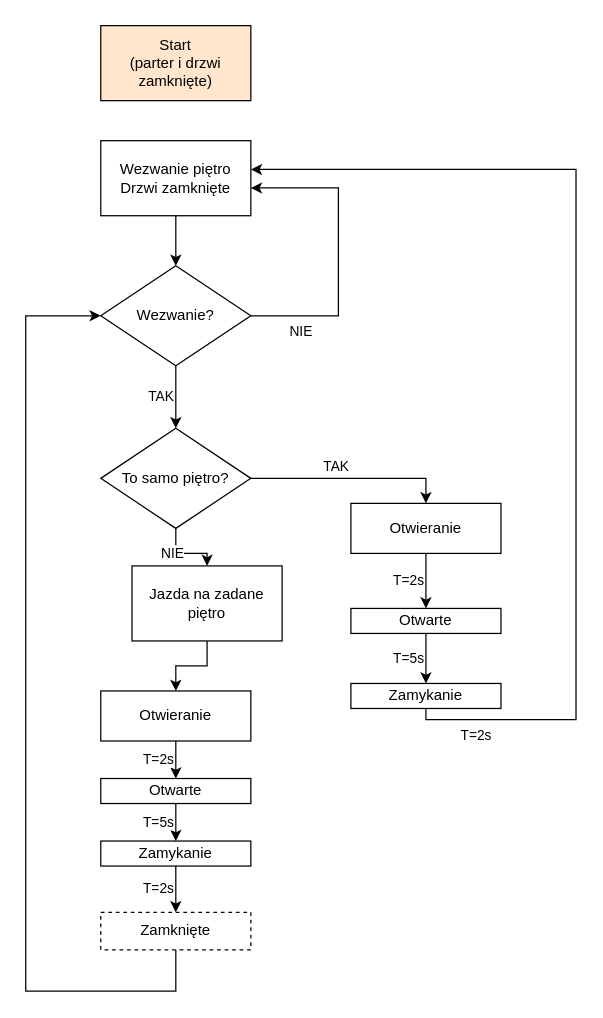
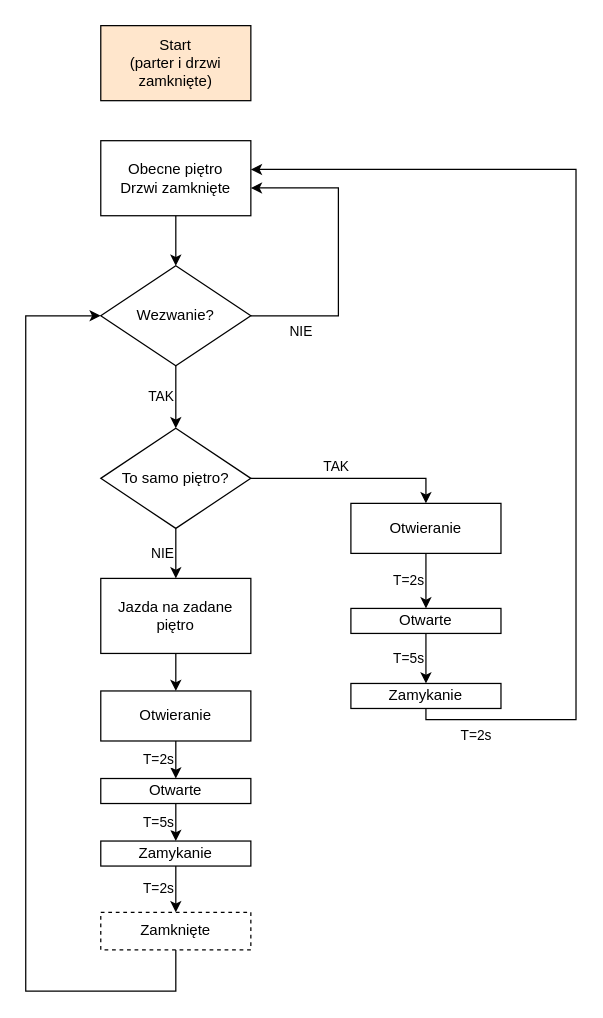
node "Wezwanie piętro Drzwi zamknięte": label "Wezwanie piętro Drzwi zamknięte" -> "Obecne piętro Drzwi zamknięte"
node "Jazda na zadane piętro": moved (207, 603) -> (176, 616)
